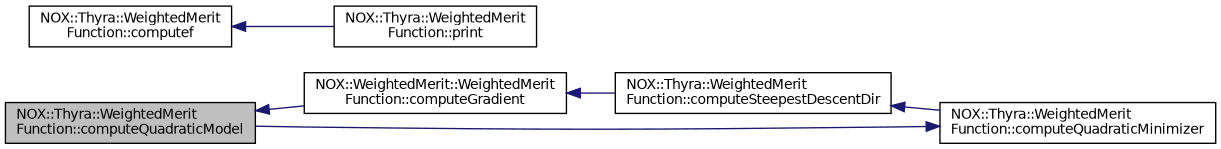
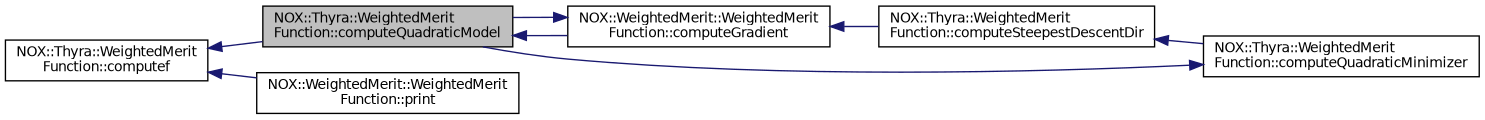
edge "NOX::Thyra::WeightedMerit Function::computeQuadraticModel" -> "NOX::WeightedMerit::WeightedMerit Function::computeGradient": added
node "NOX::Thyra::WeightedMerit Function::print": label "NOX::Thyra::WeightedMerit Function::print" -> "NOX::WeightedMerit::WeightedMerit Function::print"
edge "NOX::Thyra::WeightedMerit Function::computeQuadraticModel" -> "NOX::Thyra::WeightedMerit Function::computef": added
